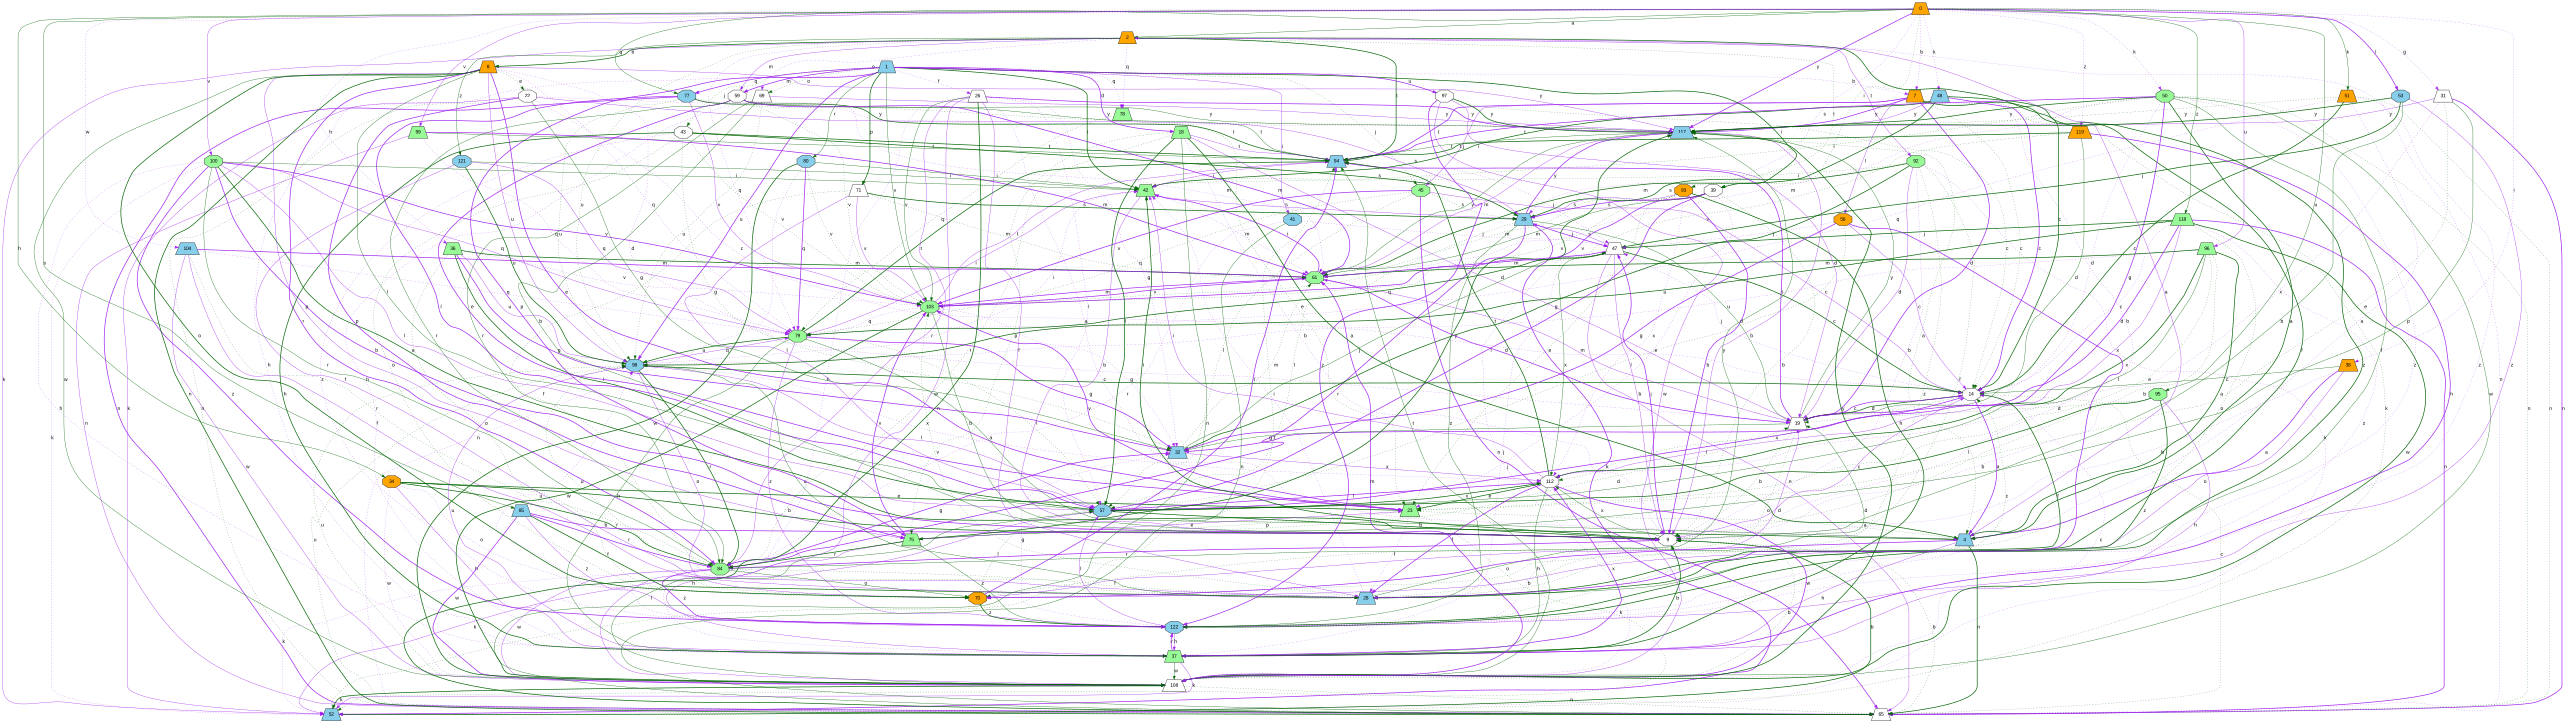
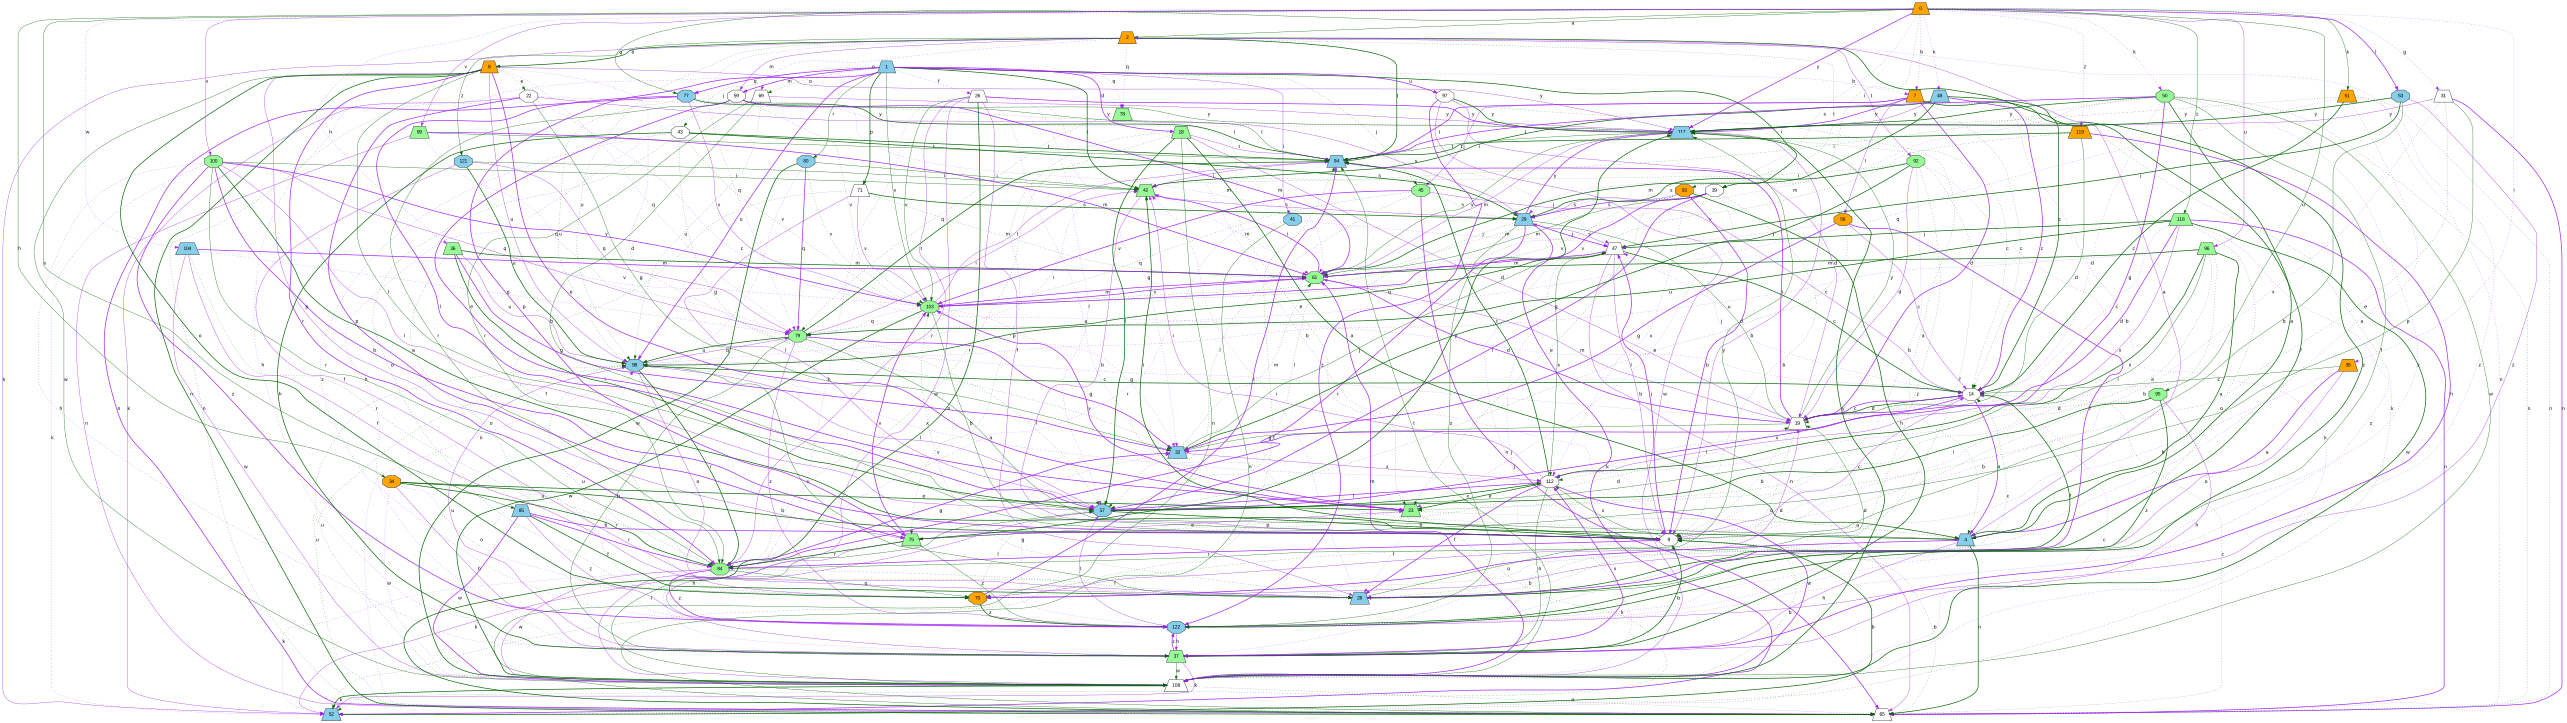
edge "37" -> "122": label "r" -> "z"
